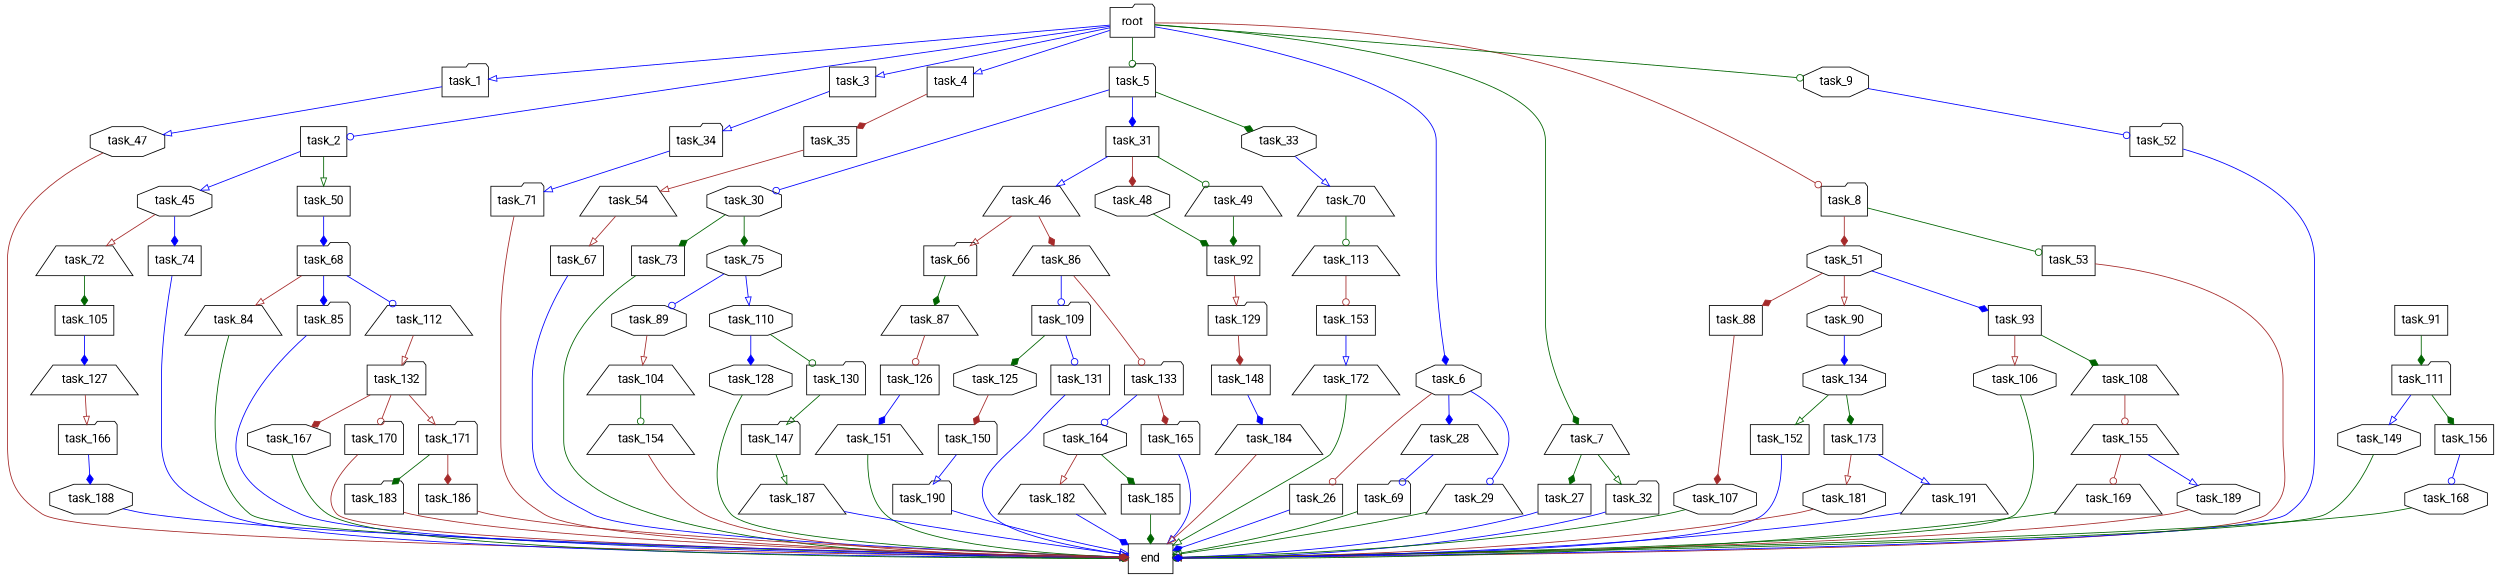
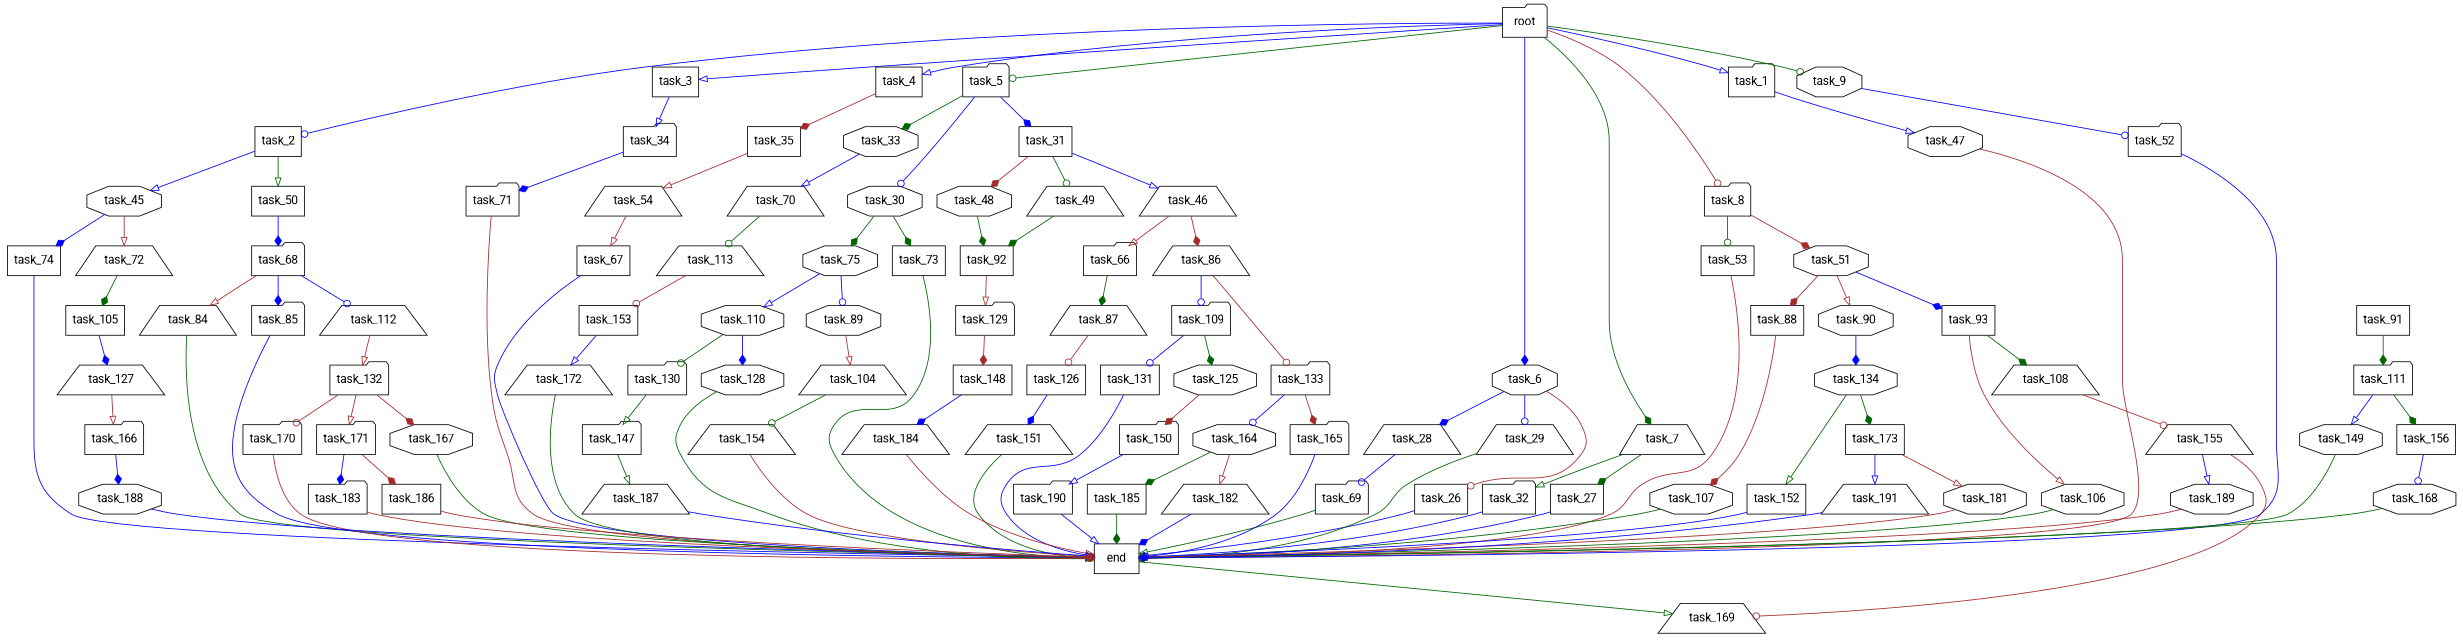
edge "task_34" -> "task_71": arrowhead onormal -> diamond
edge "task_171" -> "task_183": color darkgreen -> blue
edge "task_169" -> "end": reversed
